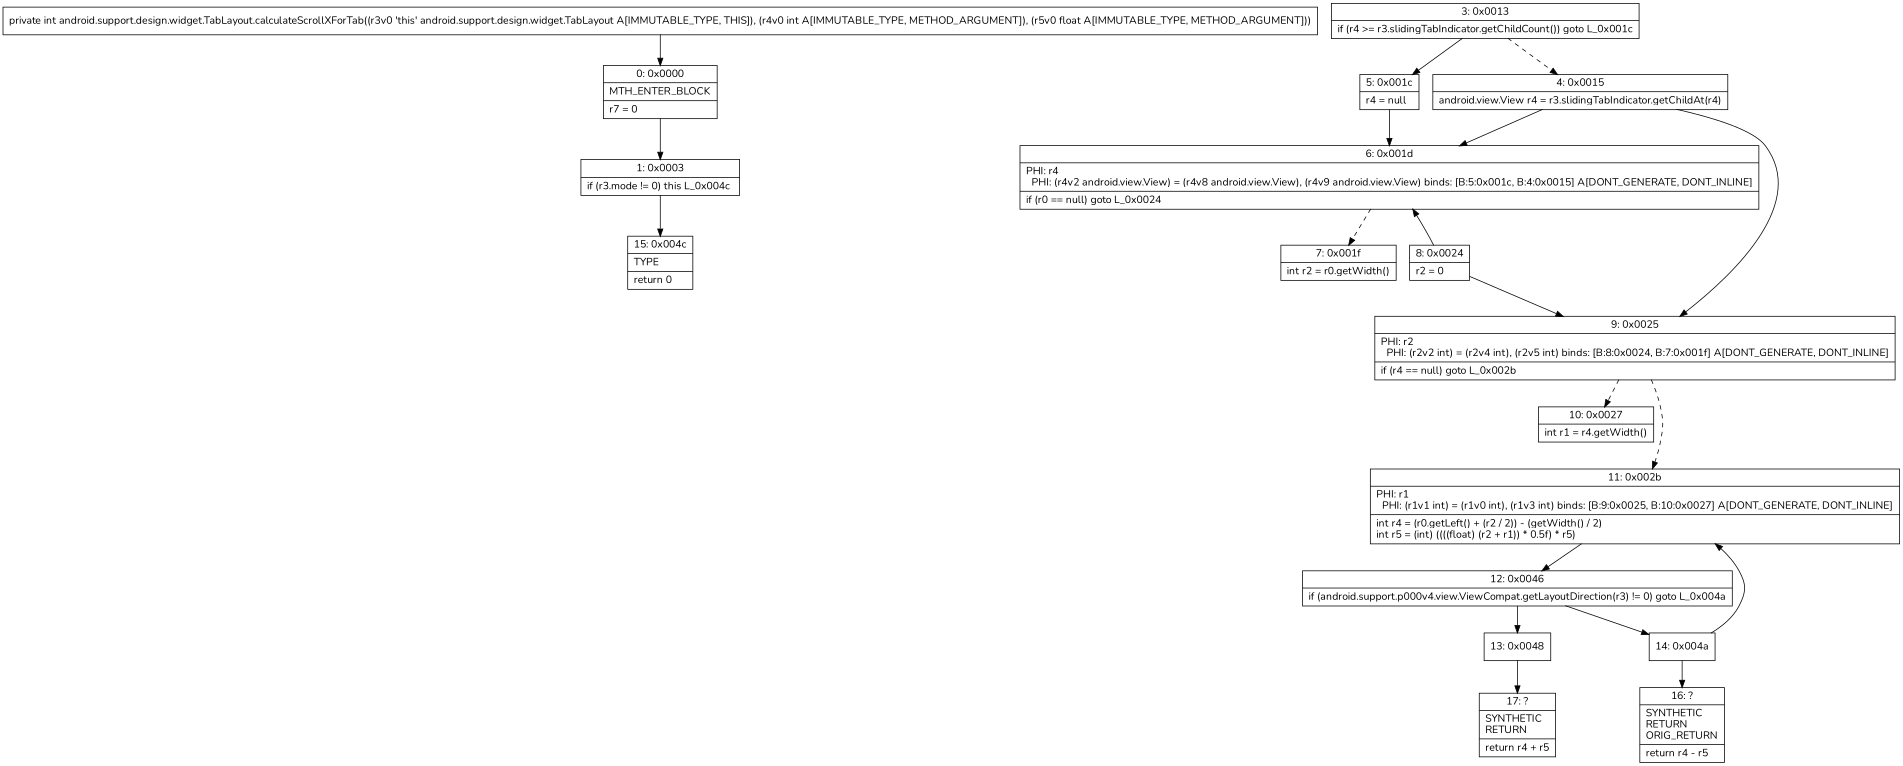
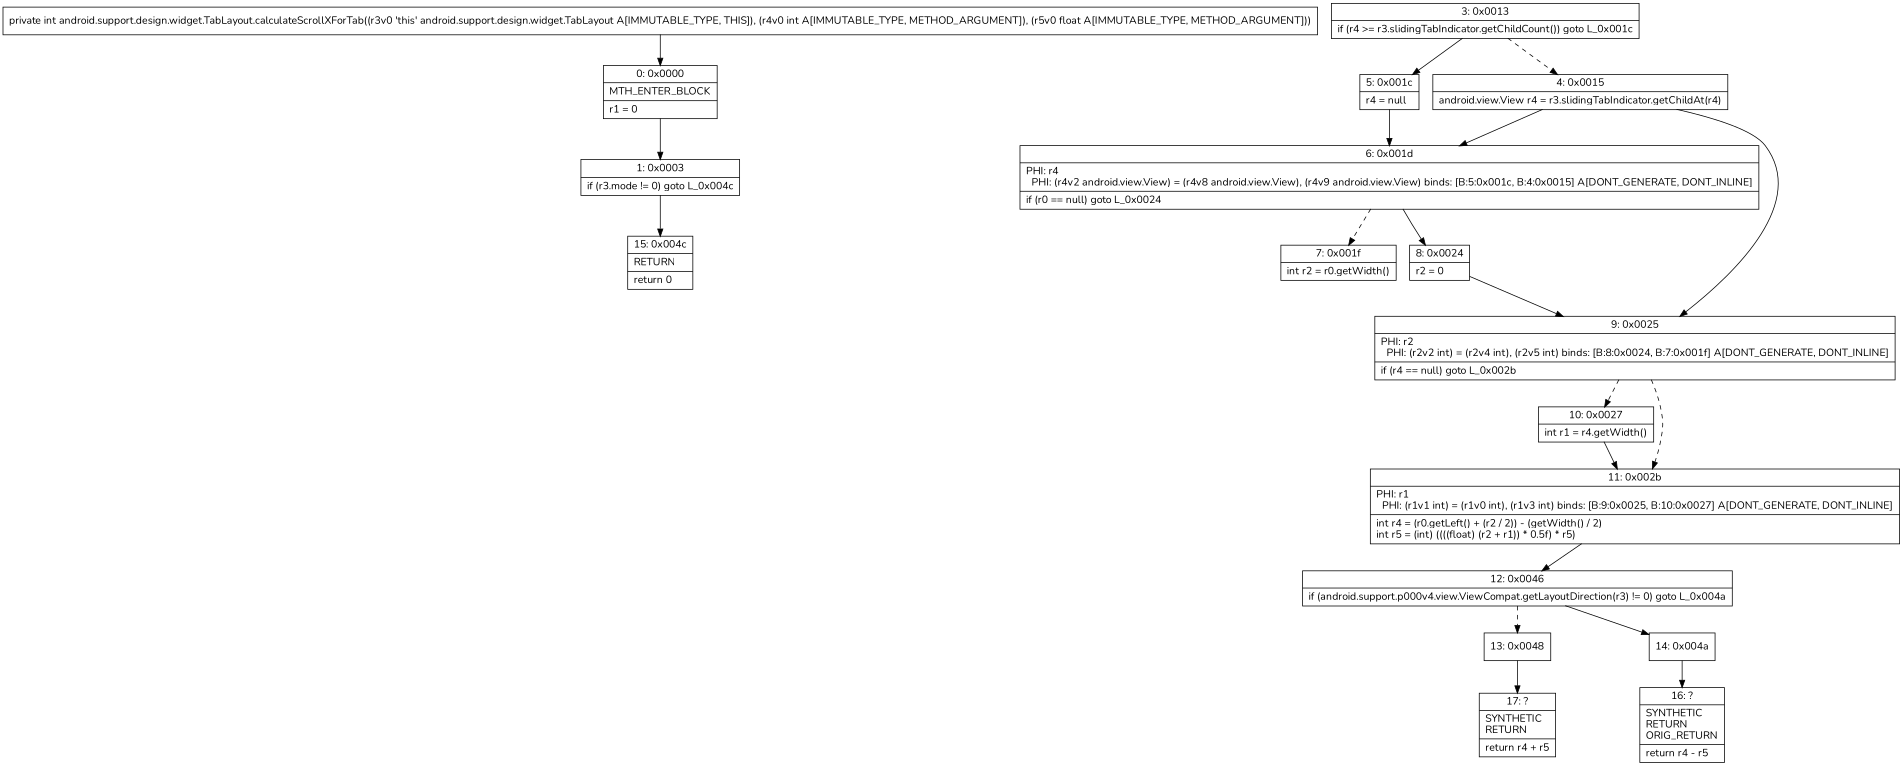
node "0: 0x0000": text "r7 = 0" -> "r1 = 0"
node "1: 0x0003": text "if (r3.mode != 0) this L_0x004c" -> "if (r3.mode != 0) goto L_0x004c"
edge "8: 0x0024" -> "6: 0x001d": reversed
node "15: 0x004c": text "TYPE" -> "RETURN"
edge "14: 0x004a" -> "11: 0x002b": now "10: 0x0027" -> "11: 0x002b"
edge "12: 0x0046" -> "13: 0x0048": style solid -> dashed
